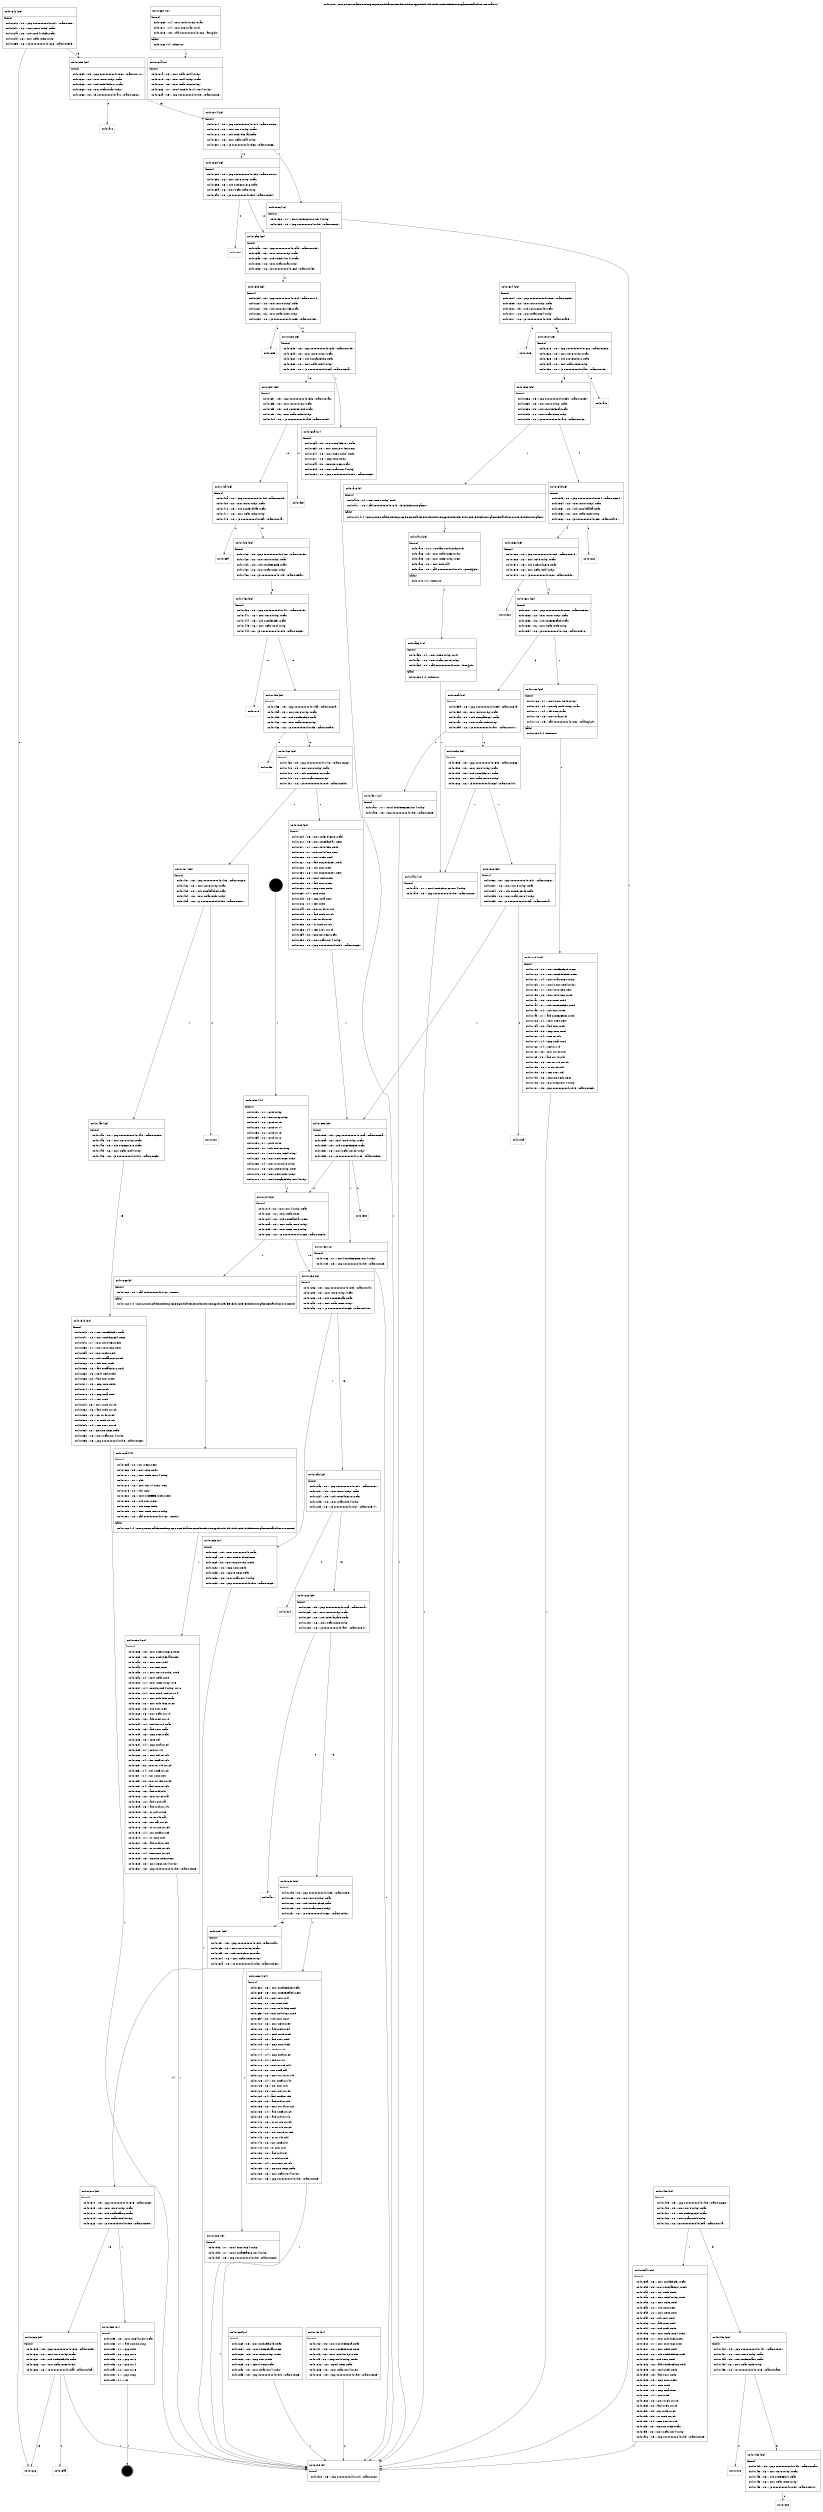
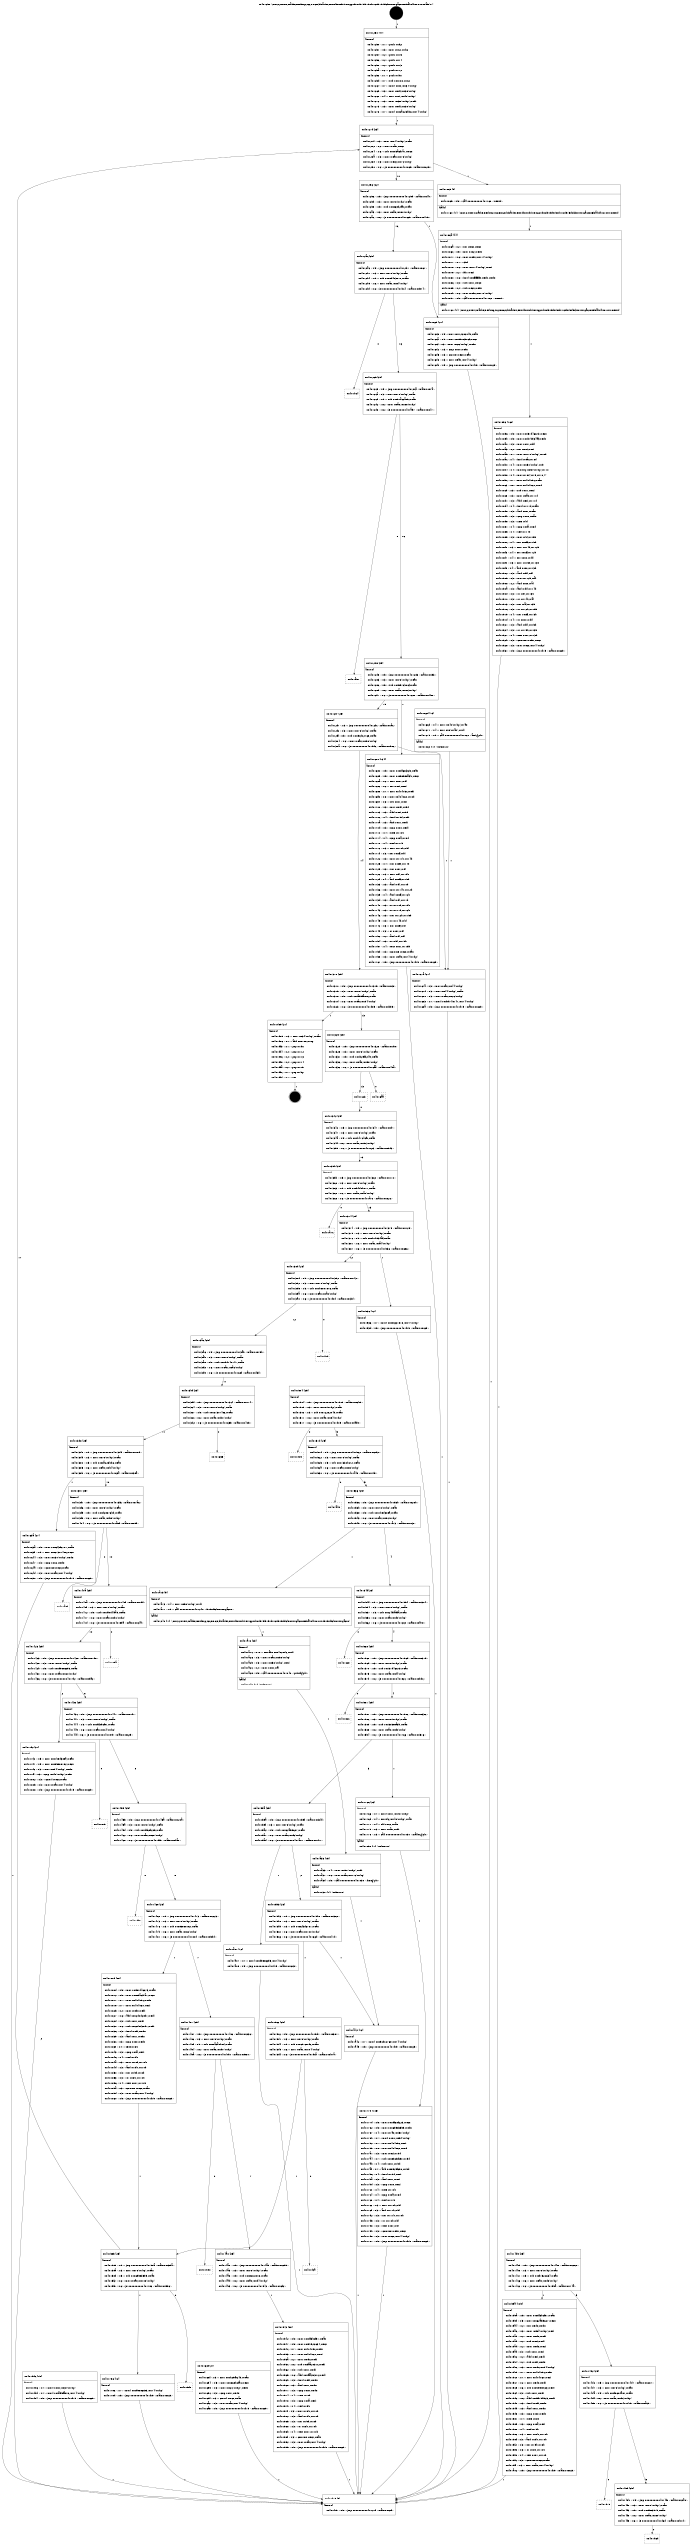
edge "0x4014a0 [25]" -> "0x401942 [88]": label " 15" -> " 1"
edge "0x401342 [25]" -> "0x401c23": reversed
edge "0x401423 [25]" -> "0x4017f2 [27]": added, label "2"
edge "0x4012f7 [25]" -> "0x401dd6 [19]": now "0x4012f7 [25]" -> "0x40167a [21]"
edge "0x401329 [25]" -> "0x401f19 [5]": now "0x40167a [21]" -> "0x401f19 [5]"
